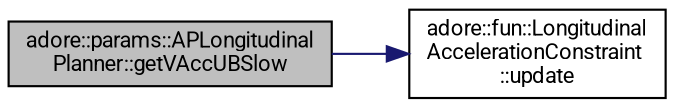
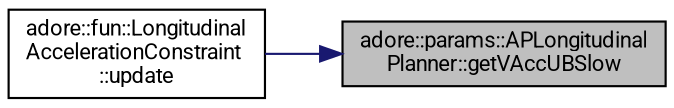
edge "adore::params::APLongitudinal Planner::getVAccUBSlow" -> "adore::fun::Longitudinal AccelerationConstraint ::update": reversed
